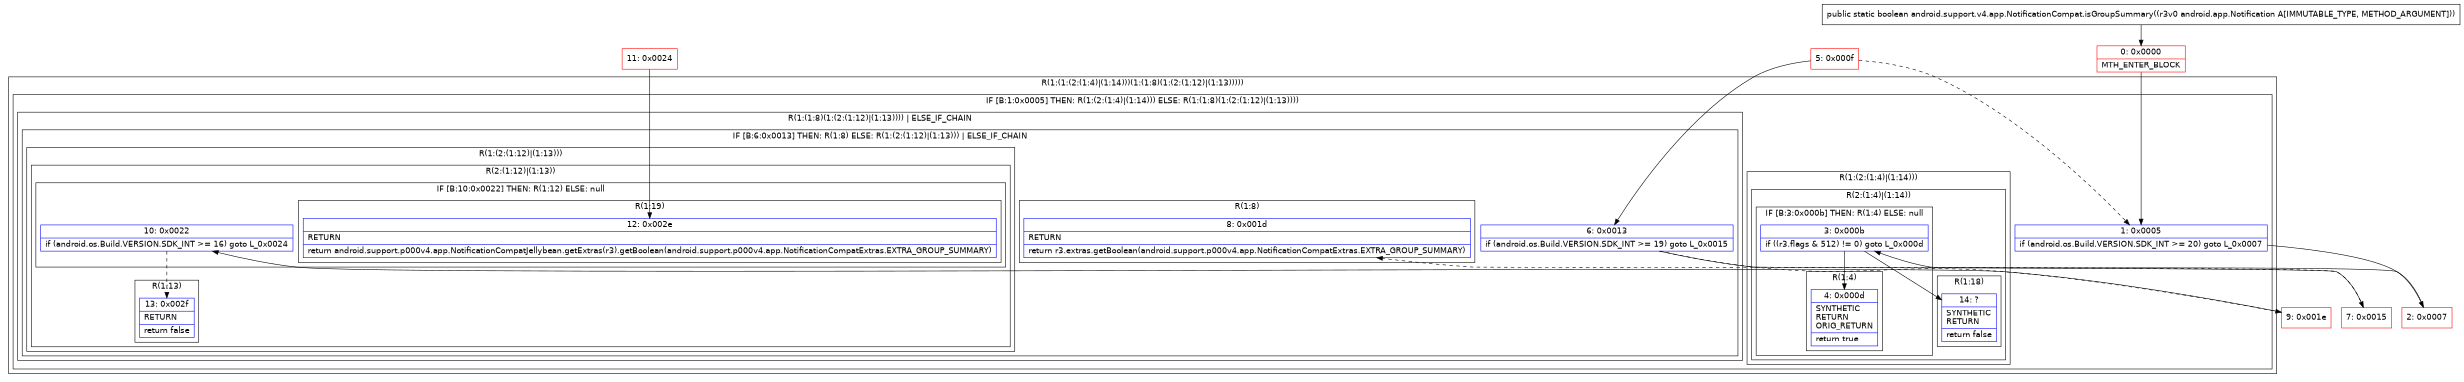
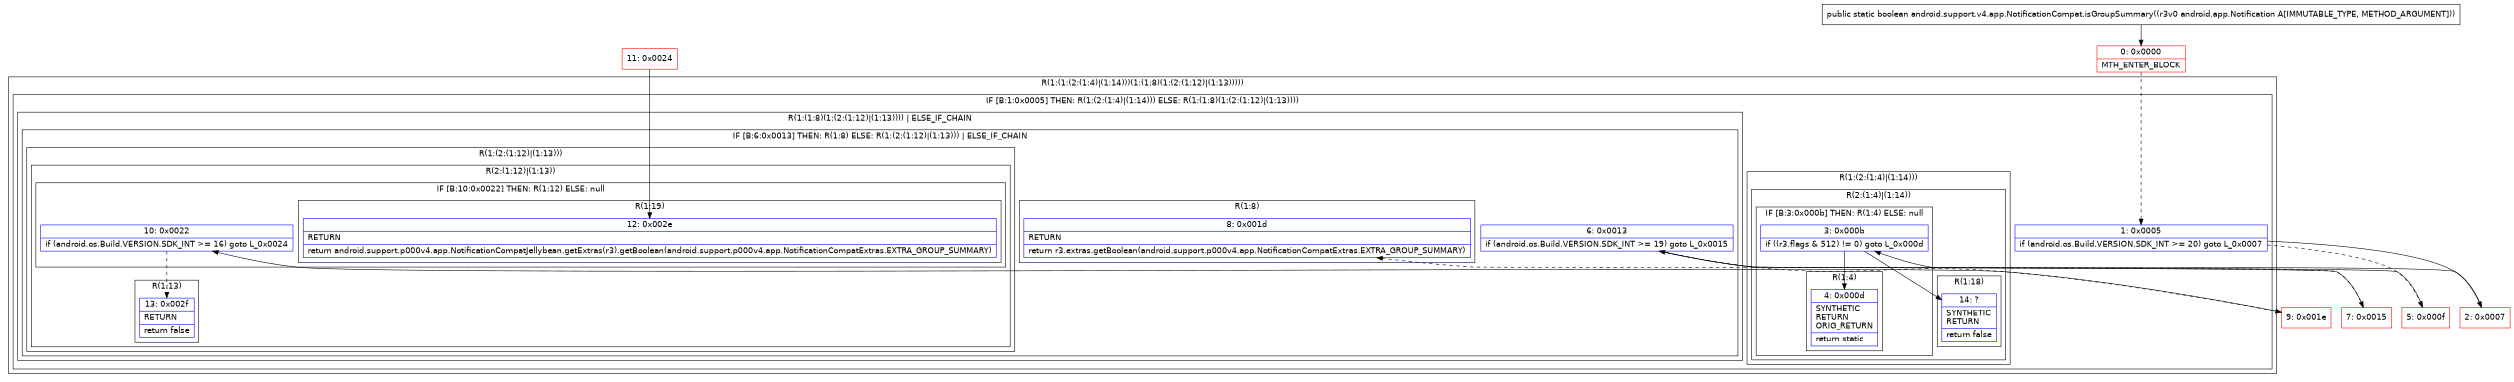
edge "5: 0x000f" -> "1: 0x0005": reversed
edge "0: 0x0000" -> "1: 0x0005": style solid -> dashed
node "4: 0x000d": text "return true" -> "return static"
